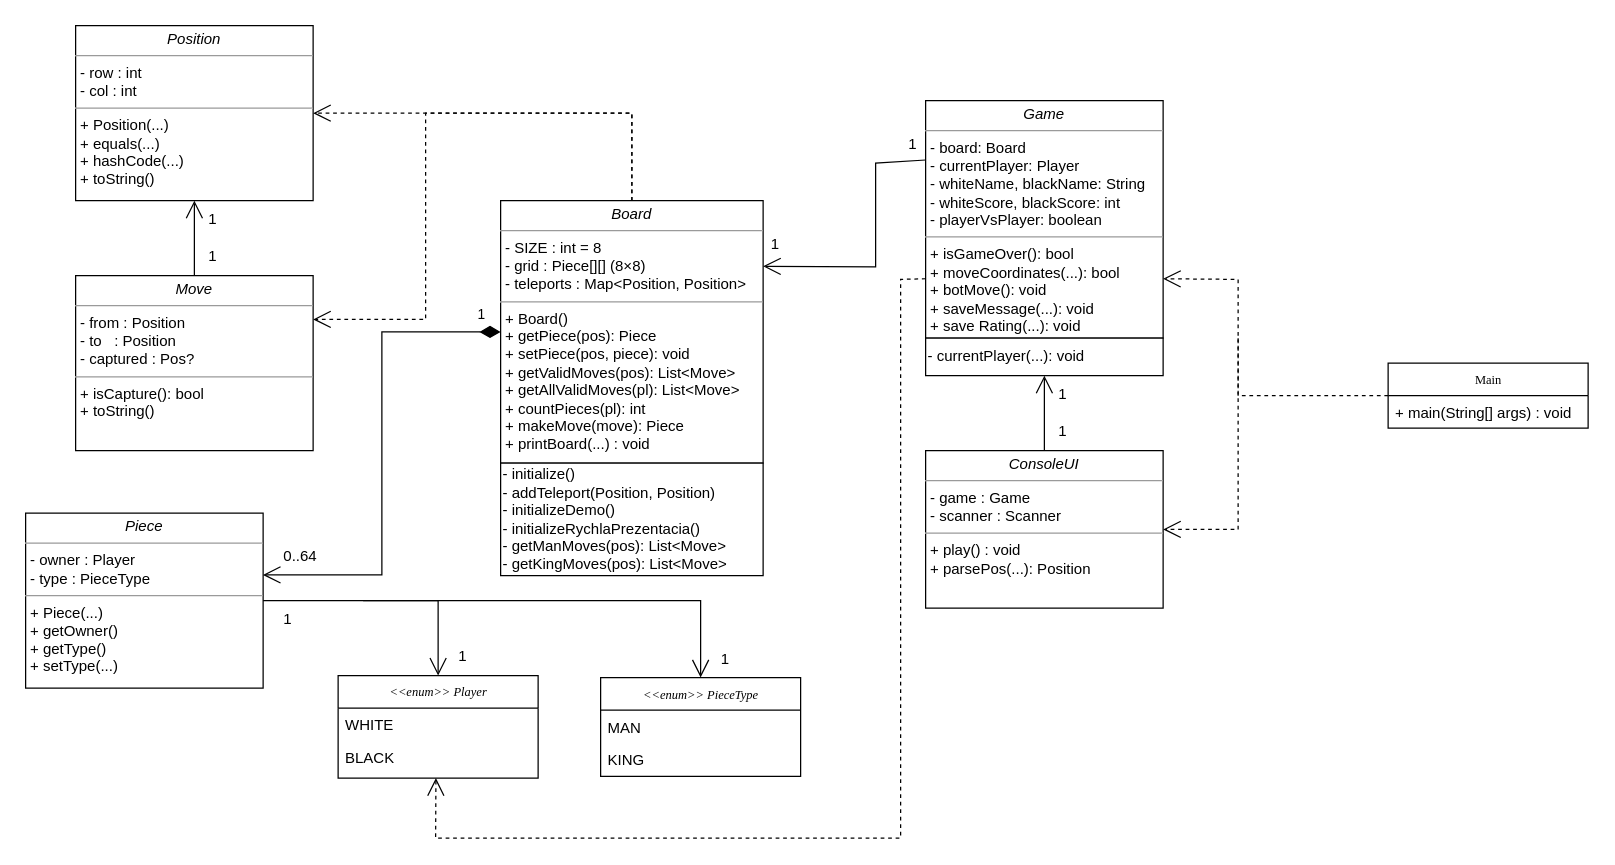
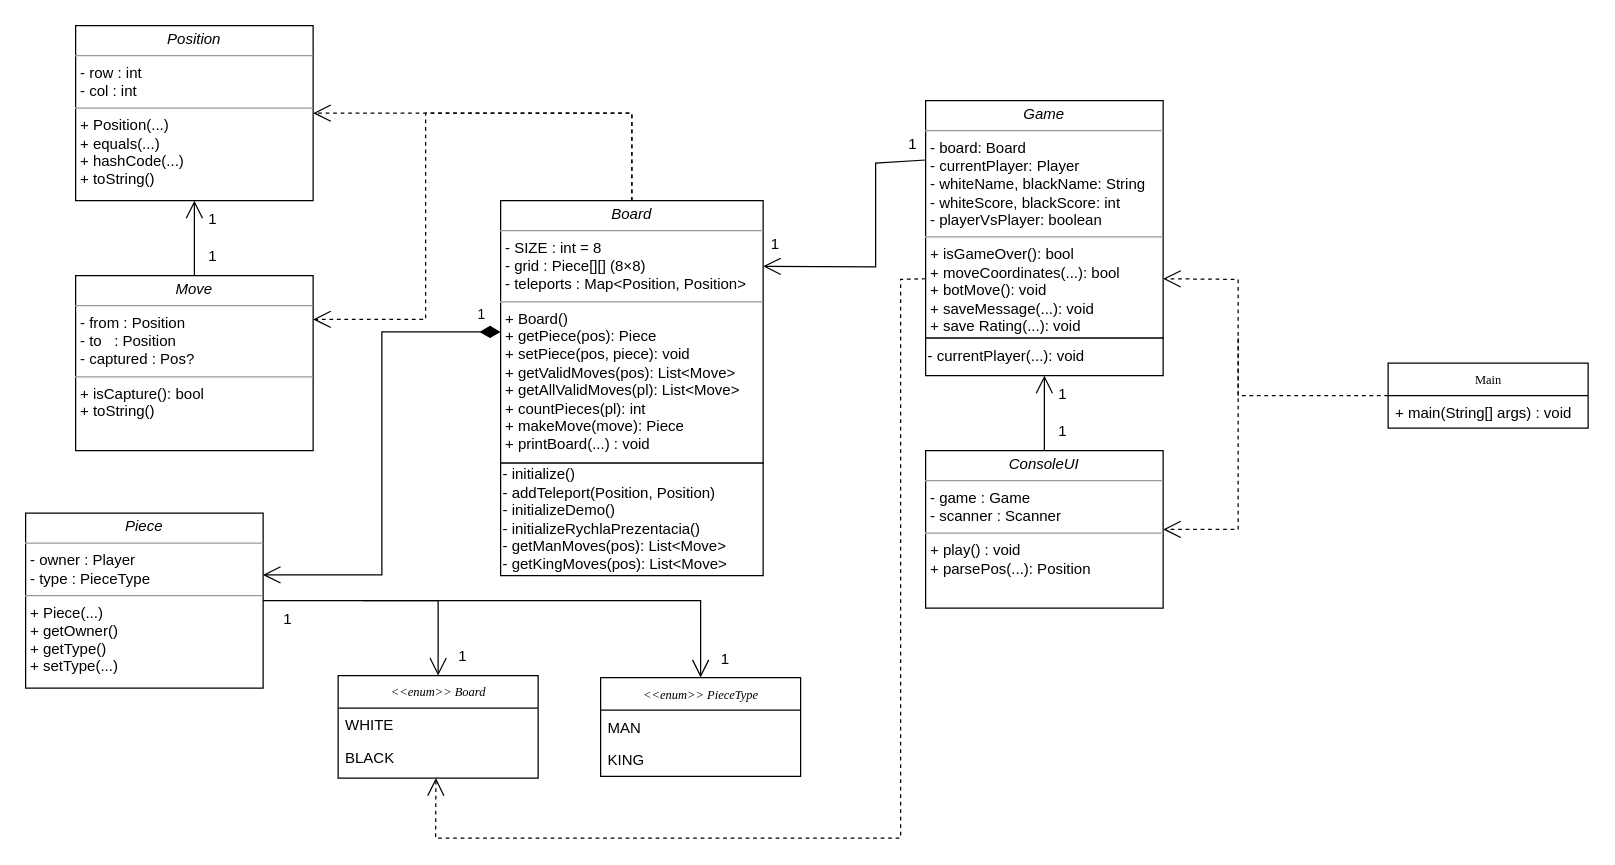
node "0..64": removed
node "<<enum>> Player": label "<<enum>> Player" -> "<<enum>> Board"
